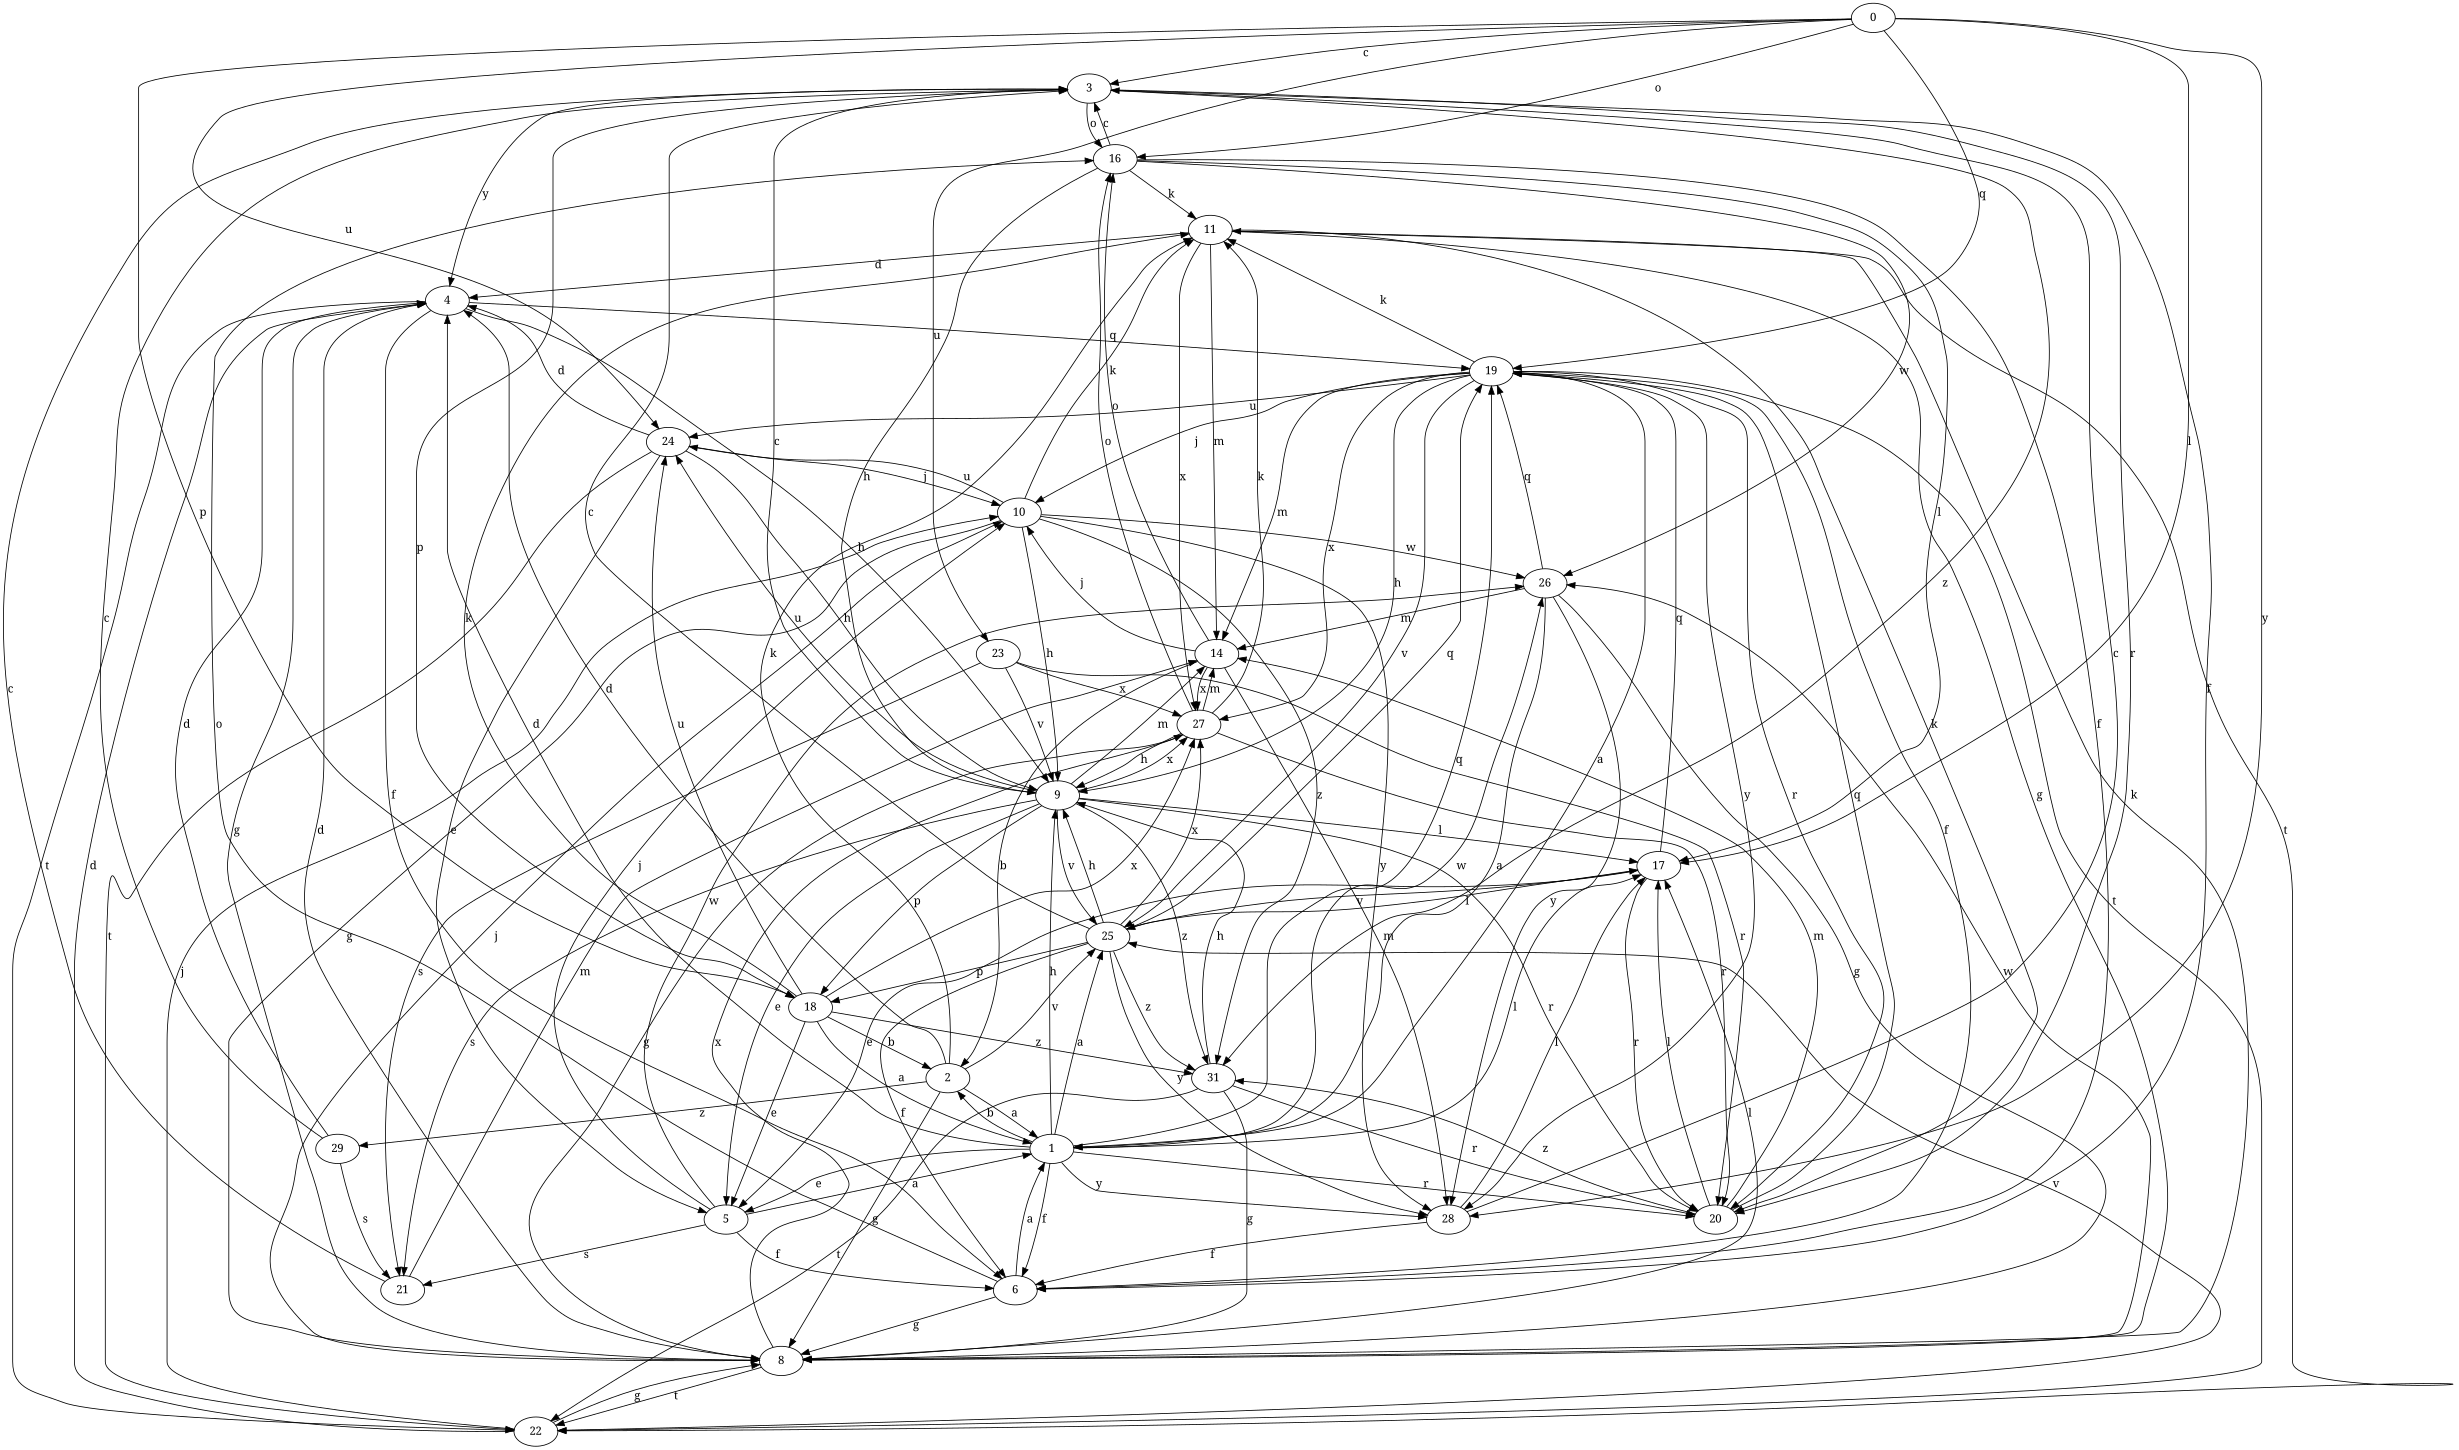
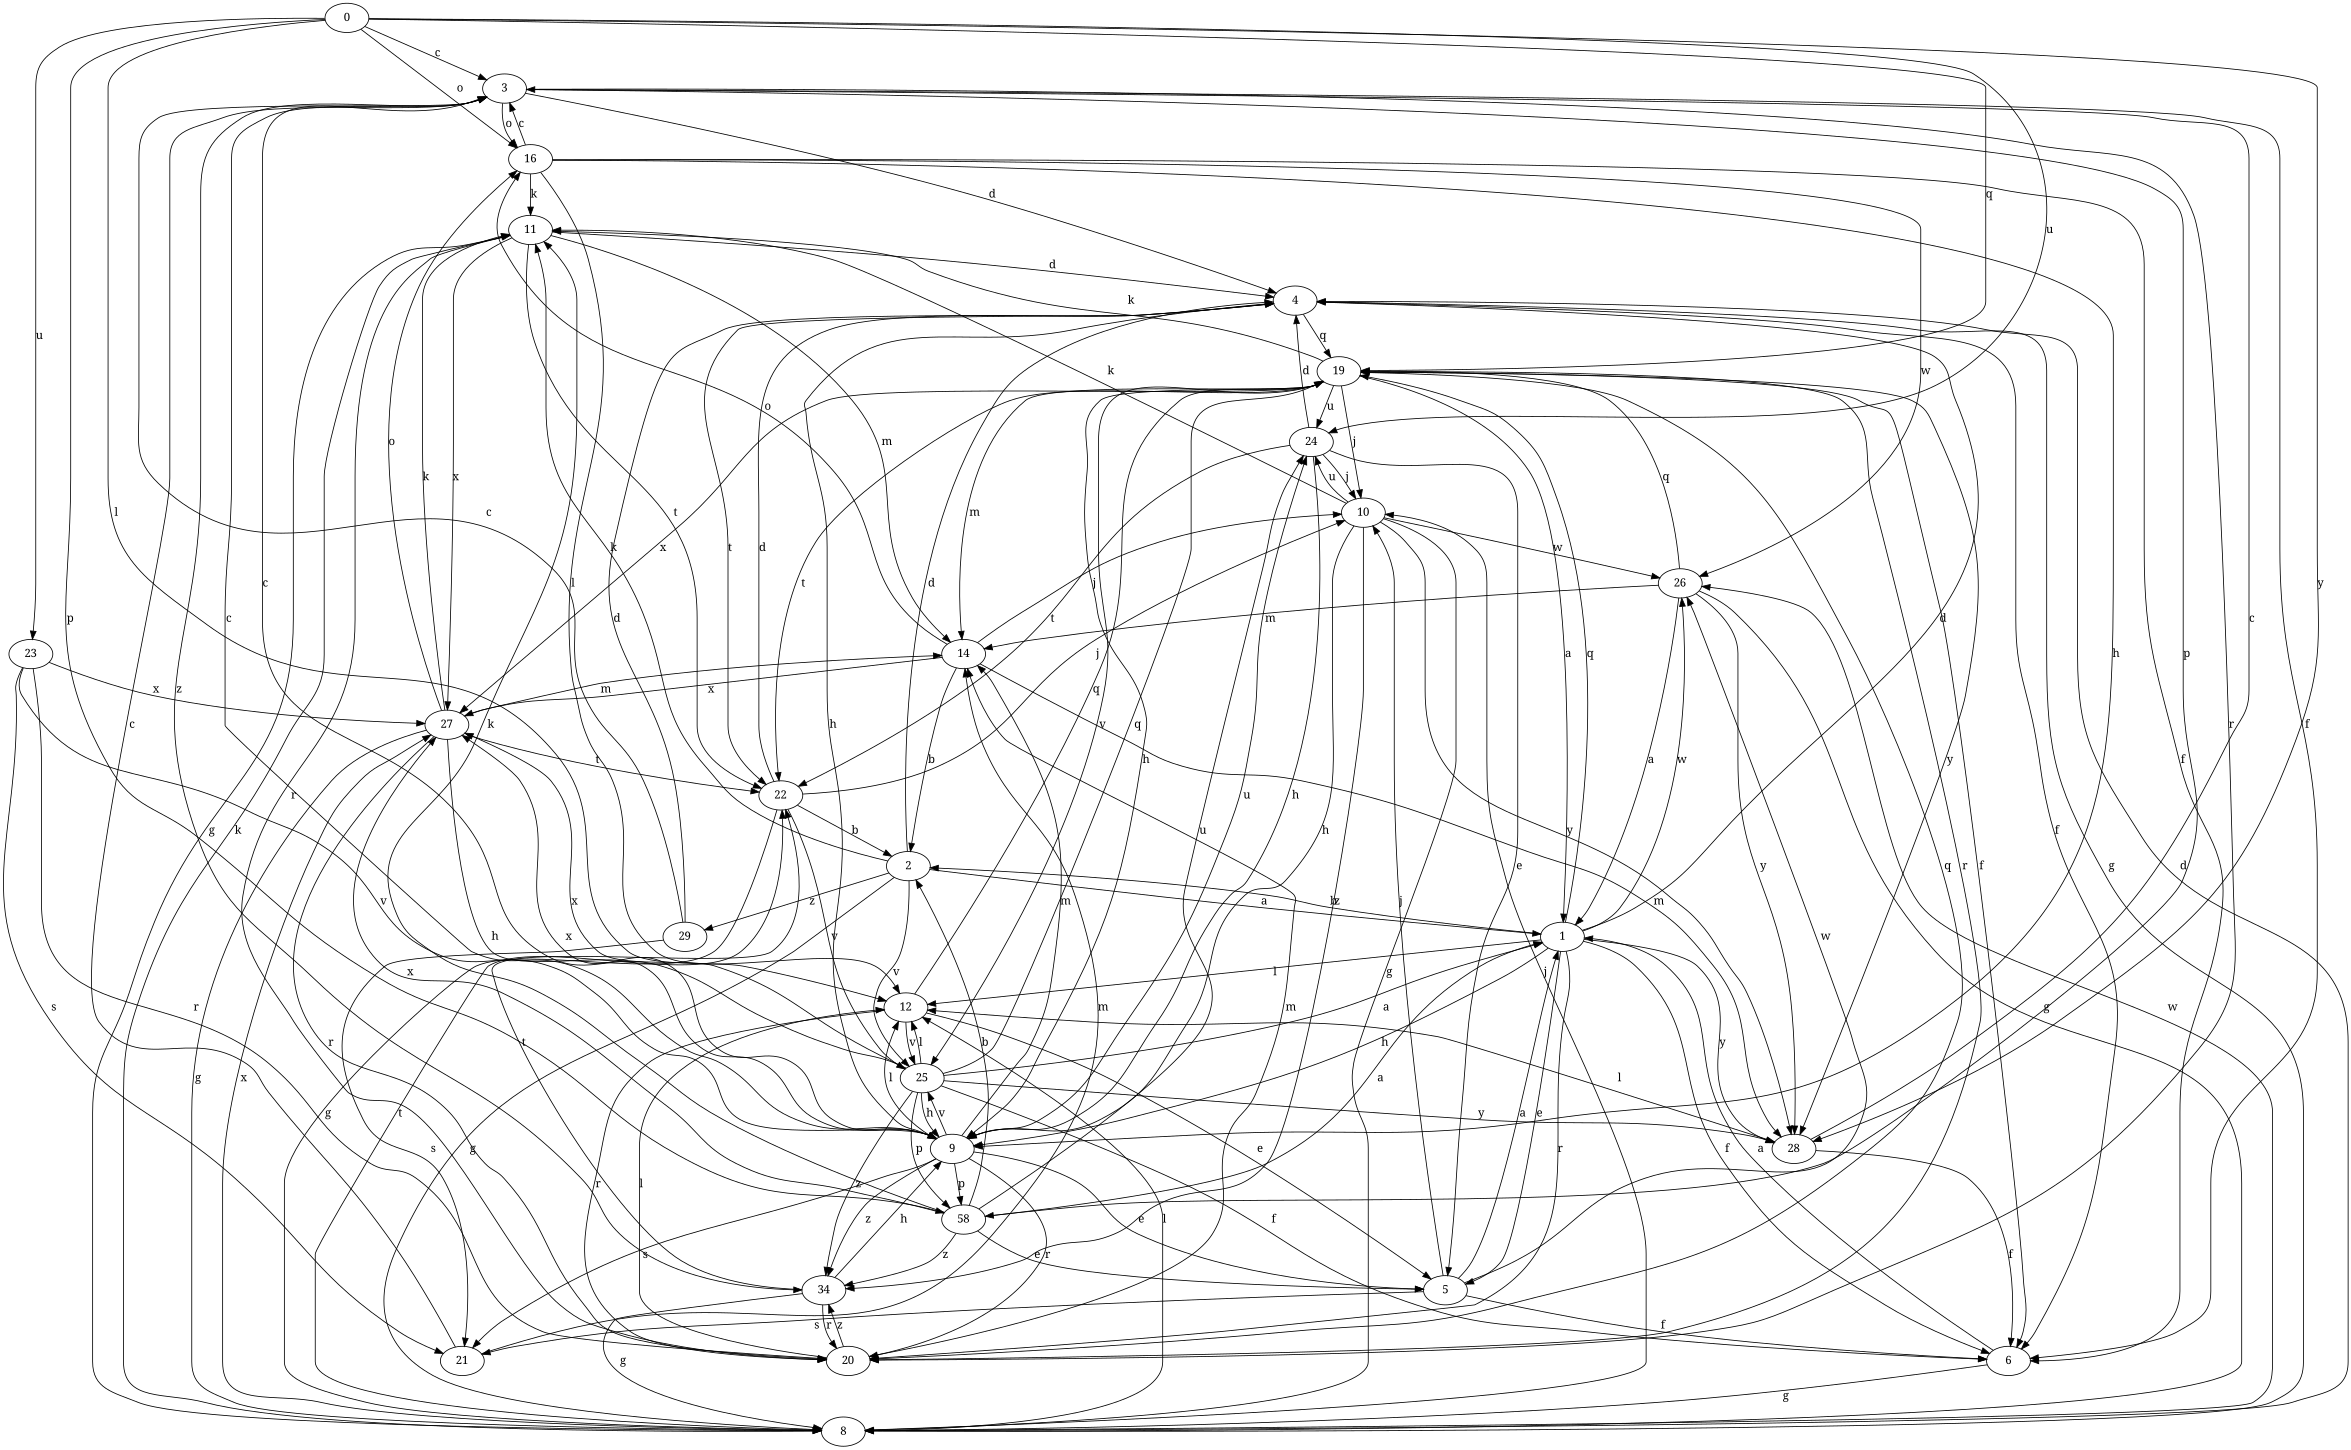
edge "3" -> "4": label "y" -> "d"
edge "6" -> "16": removed, label "o"
edge "11" -> "20": label "k" -> "r"
edge "27" -> "22": added, label "t"
edge "22" -> "2": added, label "b"
node "17": label "17" -> "12"
node "18": label "18" -> "58"
edge "1" -> "25": reversed
node "31": label "31" -> "34"
